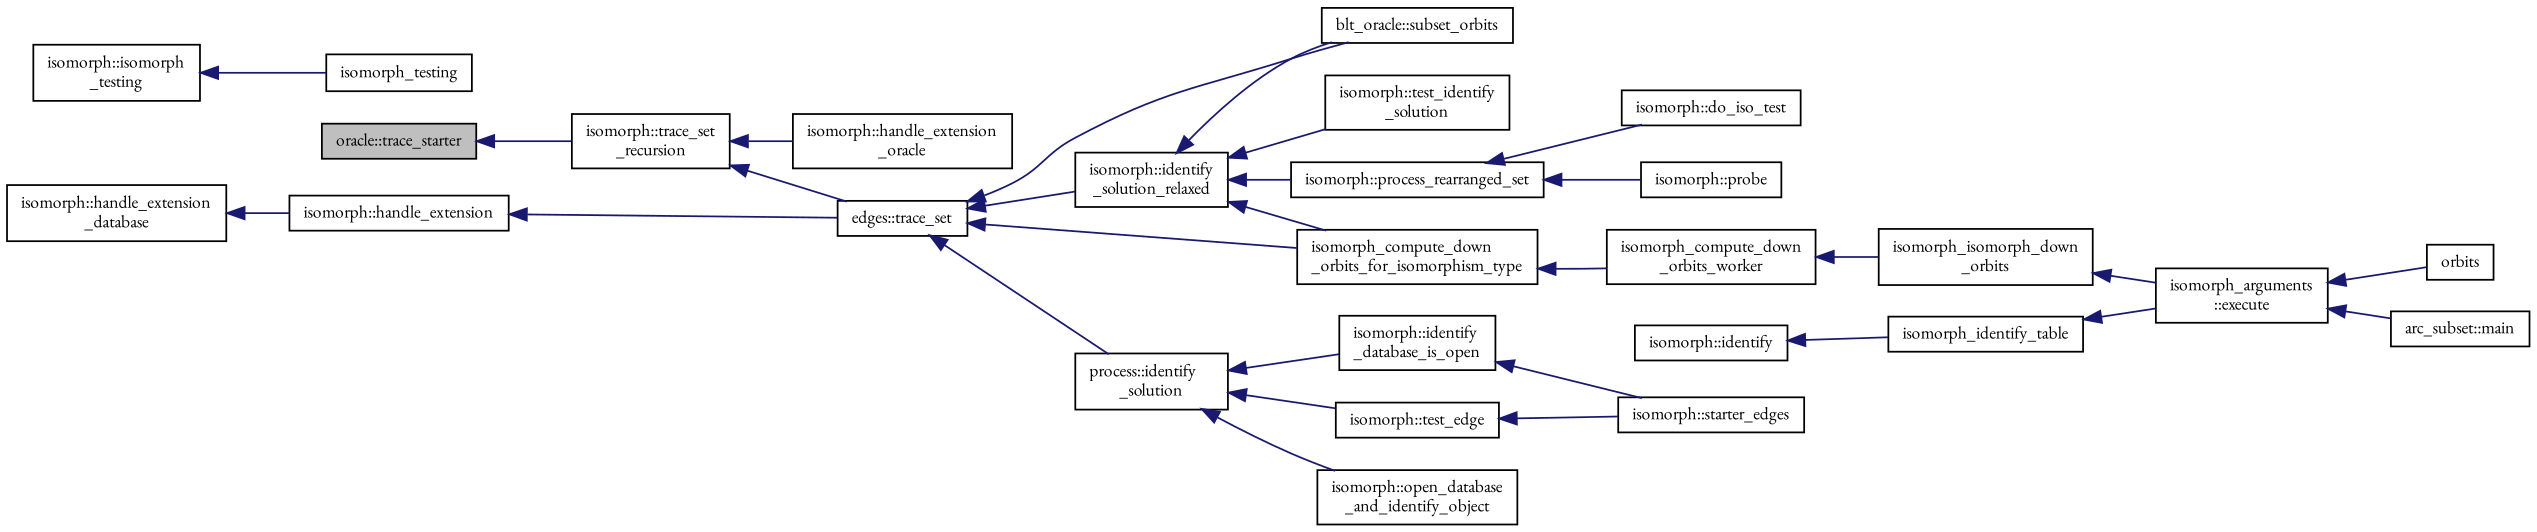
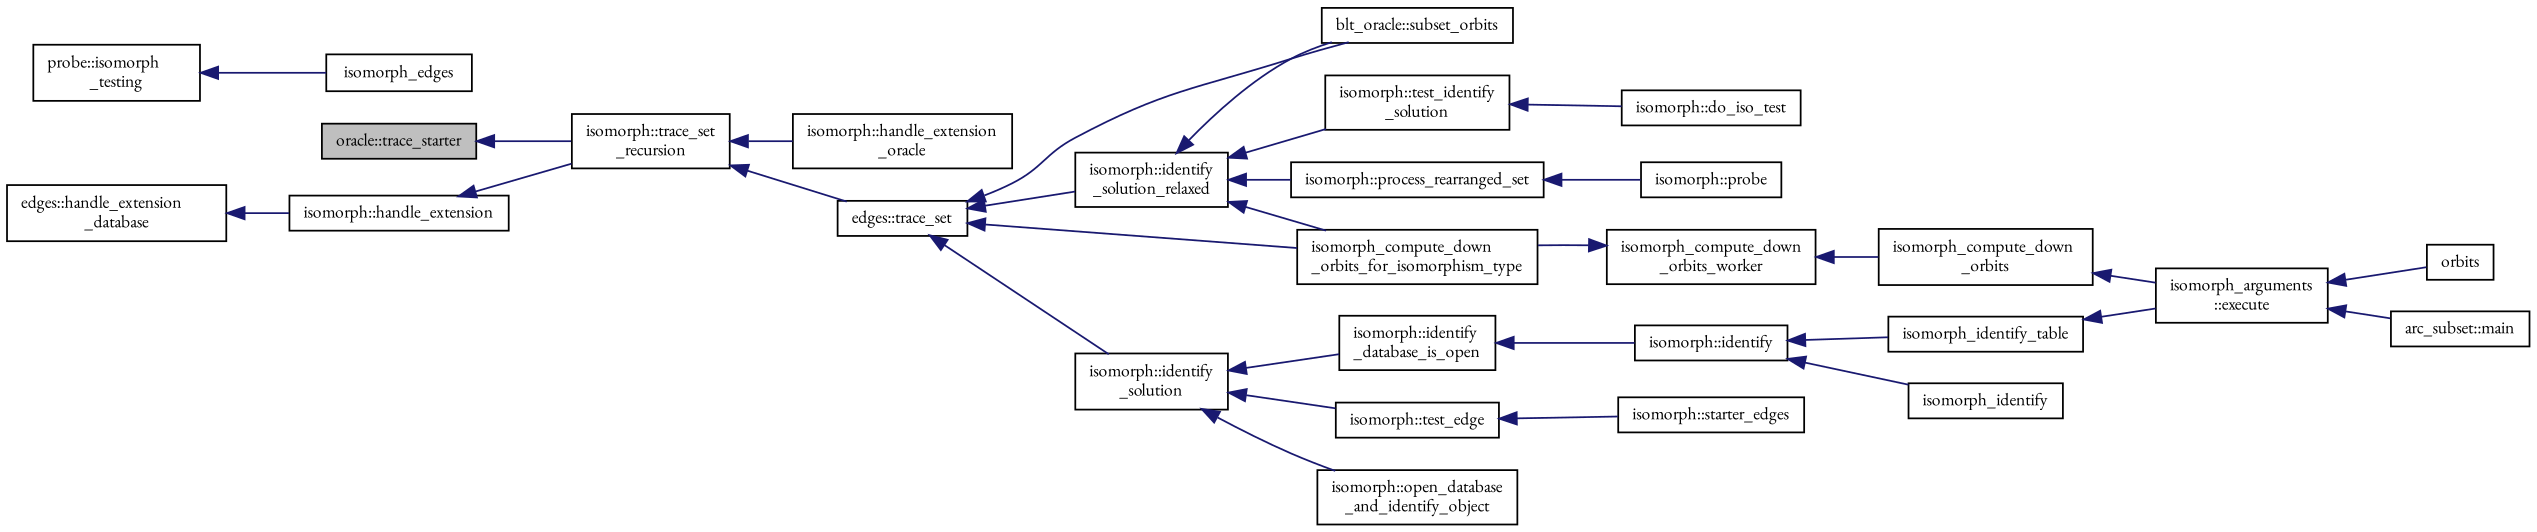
node "isomorph::isomorph _testing": label "isomorph::isomorph _testing" -> "probe::isomorph _testing"
node "isomorph_testing": label "isomorph_testing" -> "isomorph_edges"
edge "isomorph::do_iso_test" -> "isomorph::process_rearranged_set": now "isomorph::do_iso_test" -> "isomorph::test_identify _solution"
node "isomorph::handle_extension _database": label "isomorph::handle_extension _database" -> "edges::handle_extension _database"
edge "edges::trace_set" -> "isomorph::handle_extension": now "isomorph::trace_set _recursion" -> "isomorph::handle_extension"
node "isomorph_isomorph_down _orbits": label "isomorph_isomorph_down _orbits" -> "isomorph_compute_down _orbits"
edge "isomorph_compute_down _orbits_worker" -> "isomorph_compute_down _orbits_for_isomorphism_type": reversed
node "process::identify _solution": label "process::identify _solution" -> "isomorph::identify _solution"
edge "isomorph::starter_edges" -> "isomorph::identify _database_is_open": now "isomorph::identify" -> "isomorph::identify _database_is_open"
node "isomorph_identify": added
